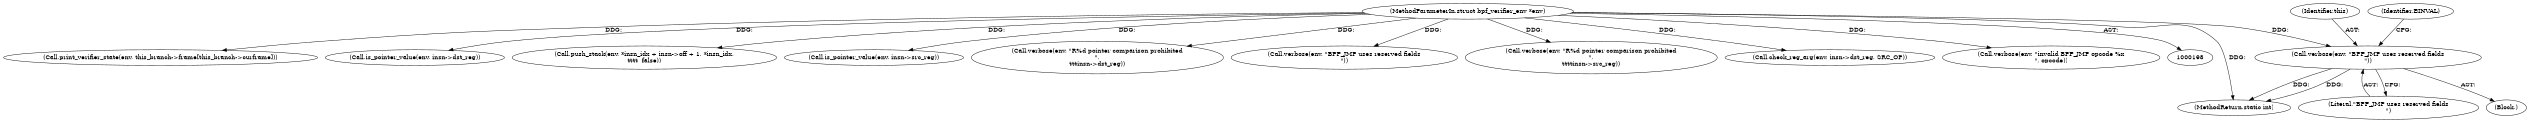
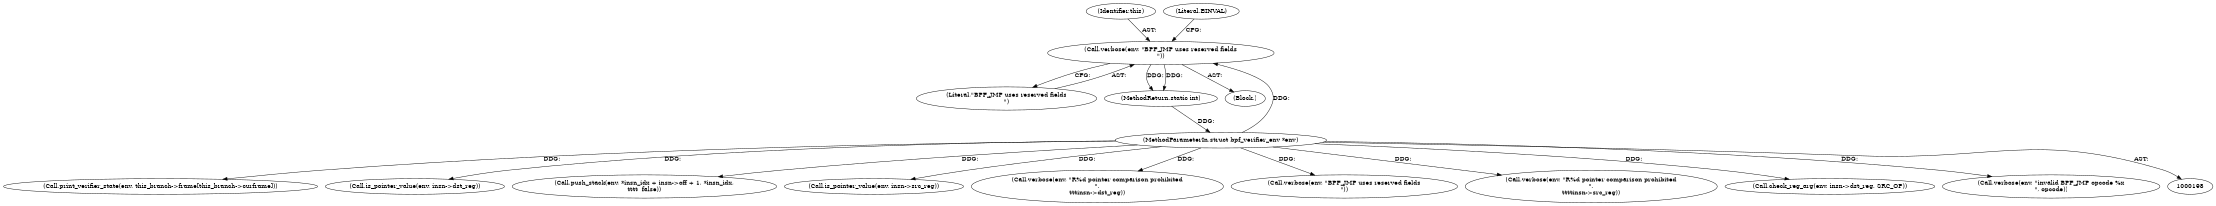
node "(Identifier,EINVAL)": label "(Identifier,EINVAL)" -> "(Literal,EINVAL)"
edge "(MethodParameterIn,struct bpf_verifier_env *env)" -> "(MethodReturn,static int)": reversed
